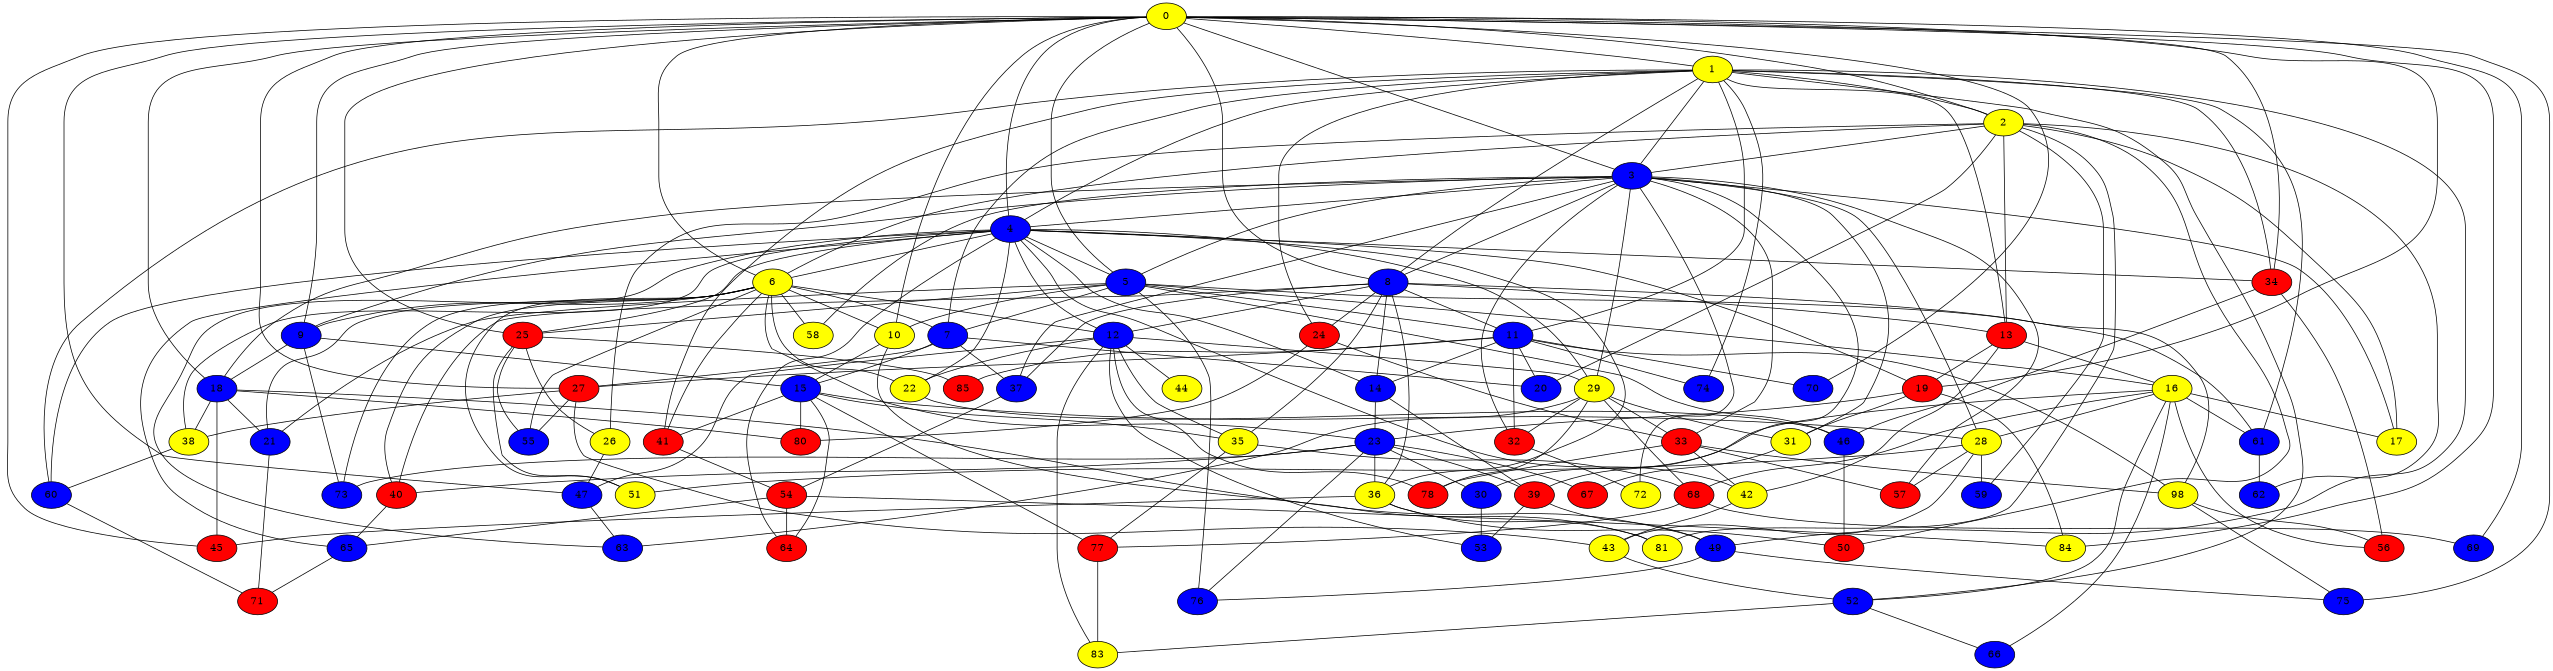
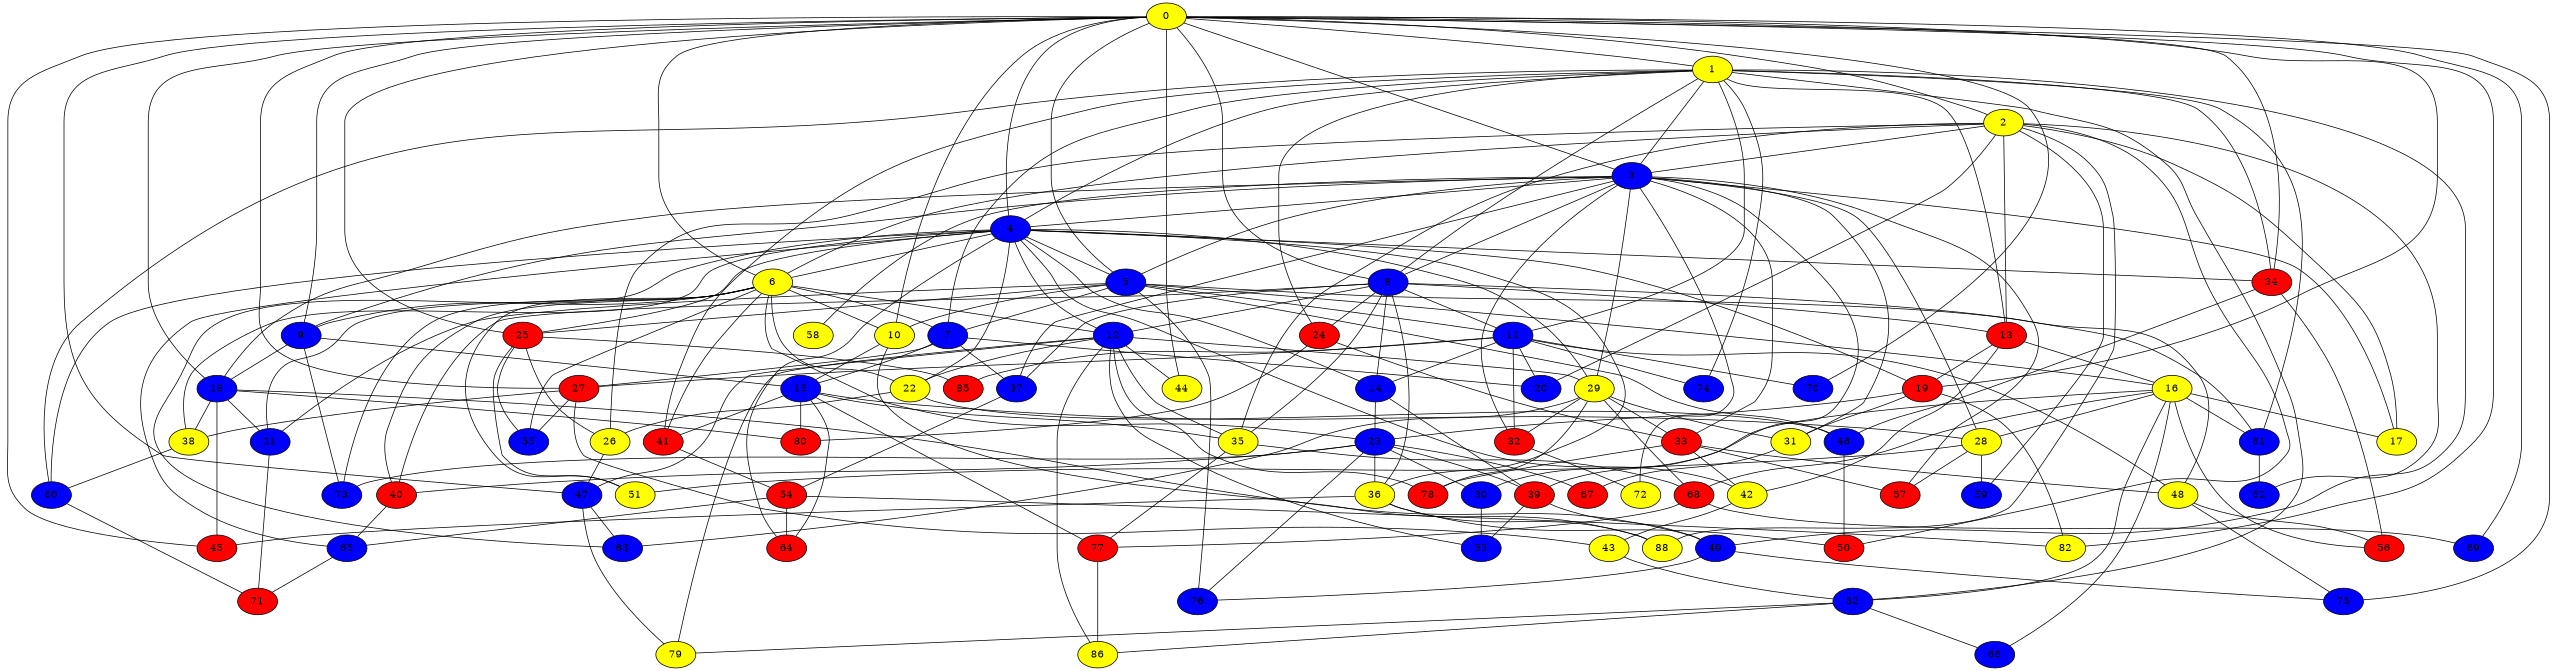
edge "1" -- "2": now "35" -- "2"
edge "0" -- "44": added
edge "6" -- "58": removed
edge "22" -- "26": added
node "98": label "98" -> "48"
edge "28" -- "43": removed
node "81": label "81" -> "88"
node "84": label "84" -> "82"
node "79": added
node "83": label "83" -> "86"
